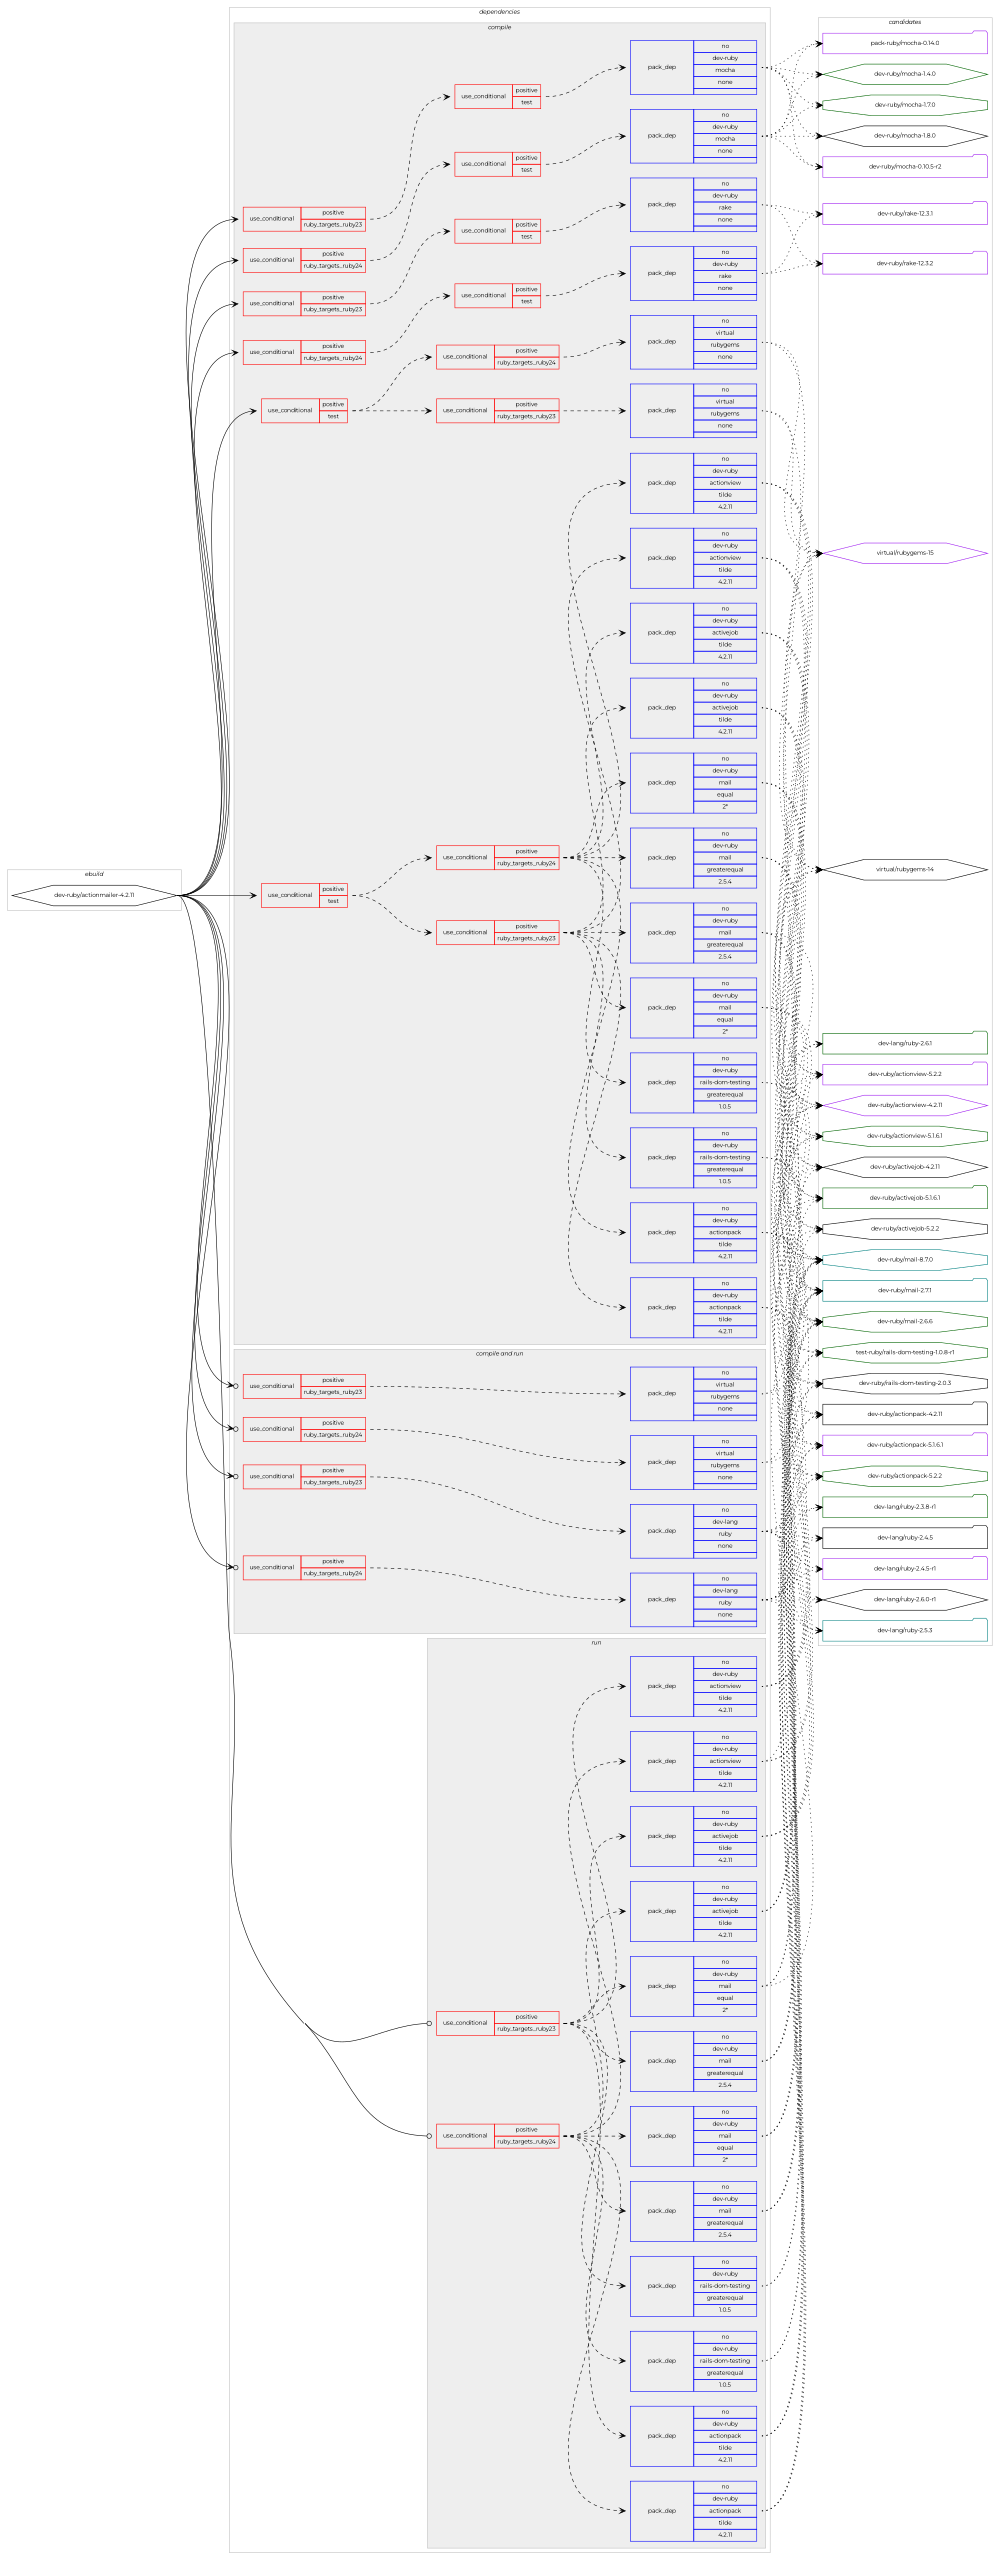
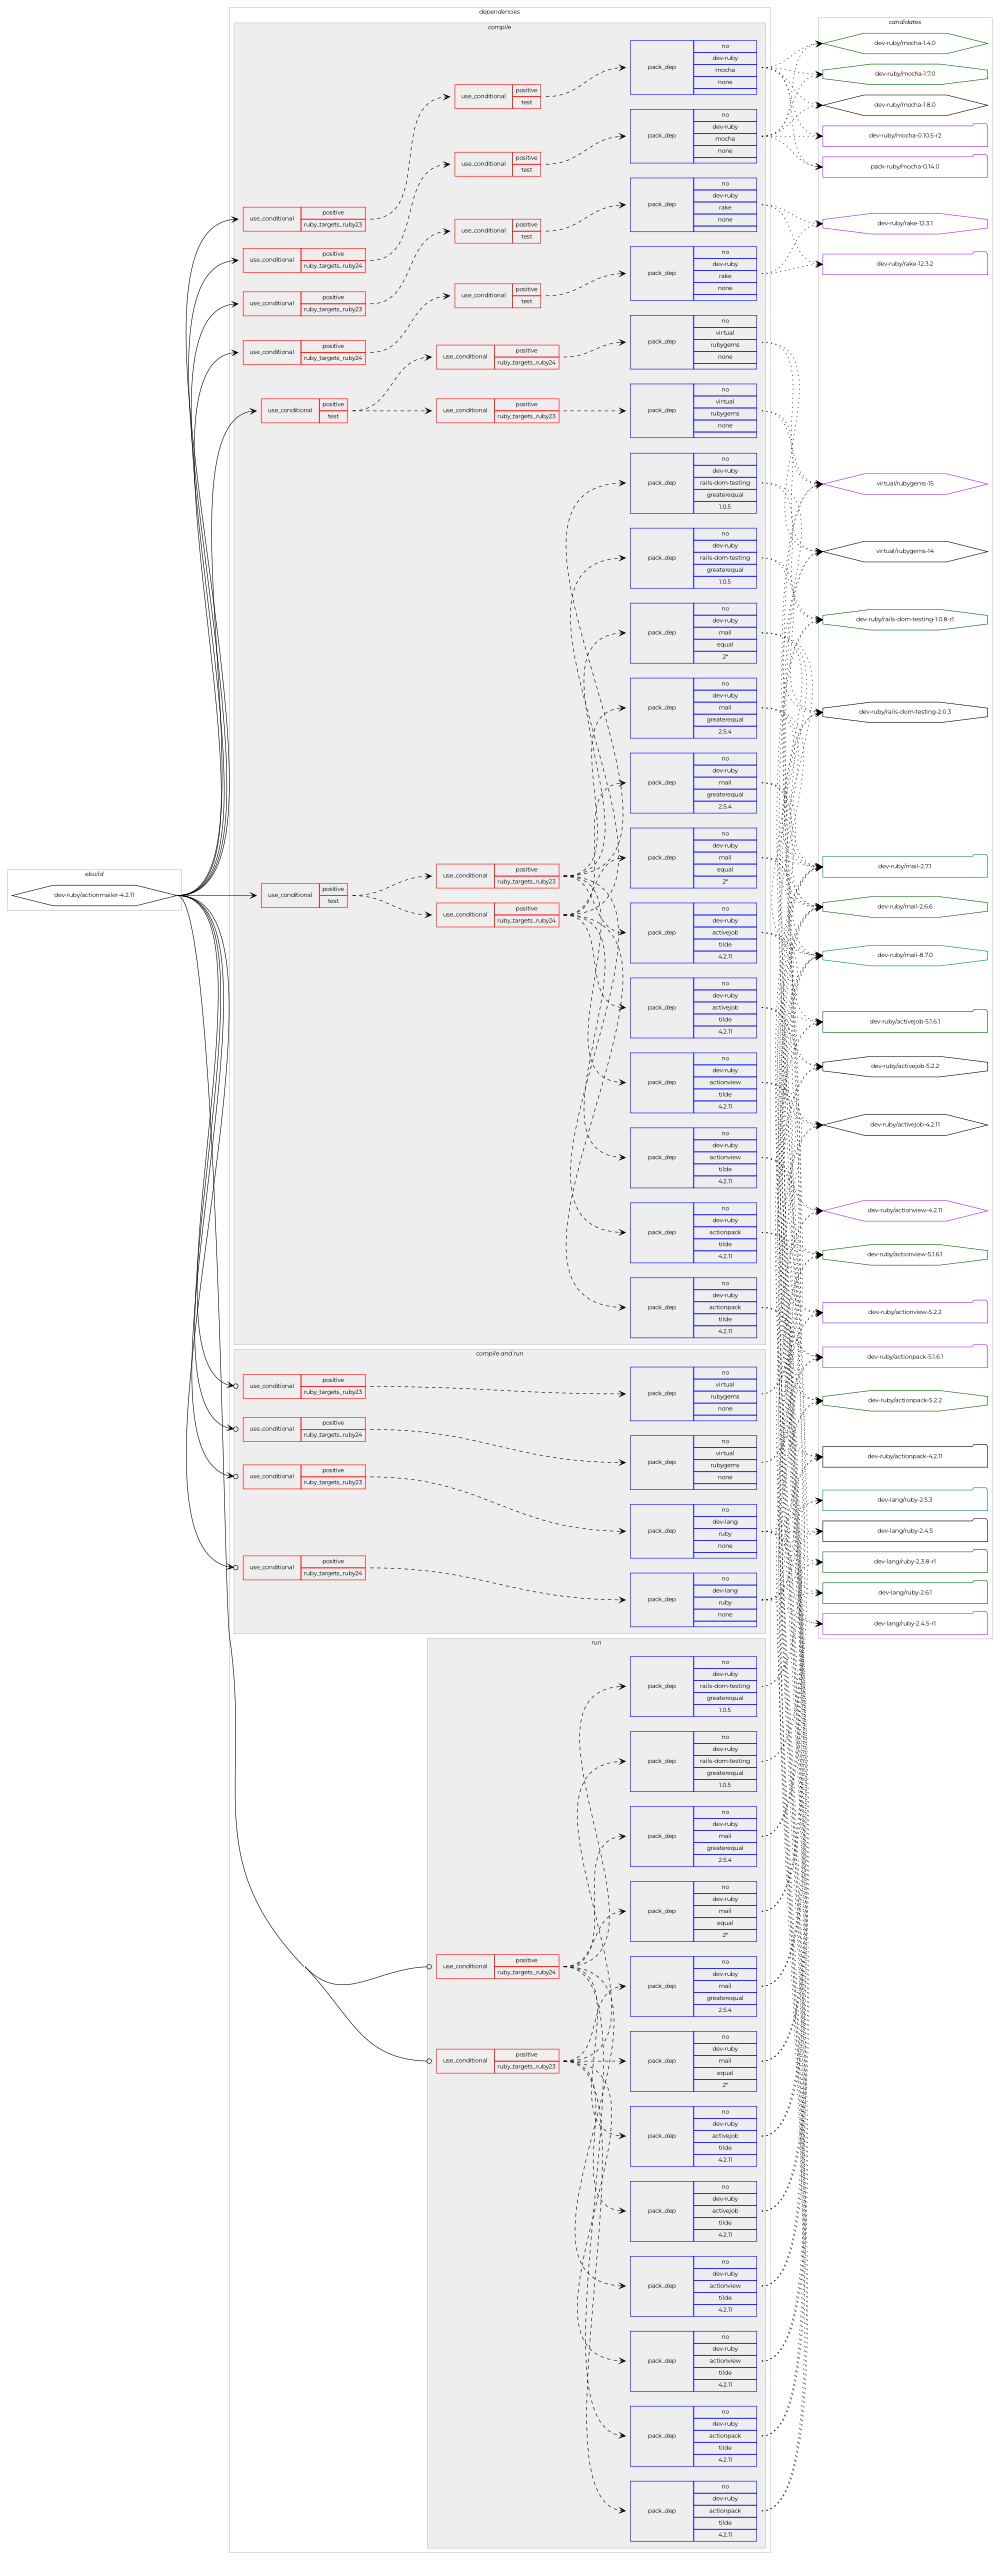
node "dev-ruby/rake-12.3.1": shape folder -> octagon
node "test-ruby/rails-dom-testing-1.0.8-r1": label "test-ruby/rails-dom-testing-1.0.8-r1" -> "dev-ruby/rails-dom-testing-1.0.8-r1"
node "dev-lang/ruby-2.6.0-r1": removed
